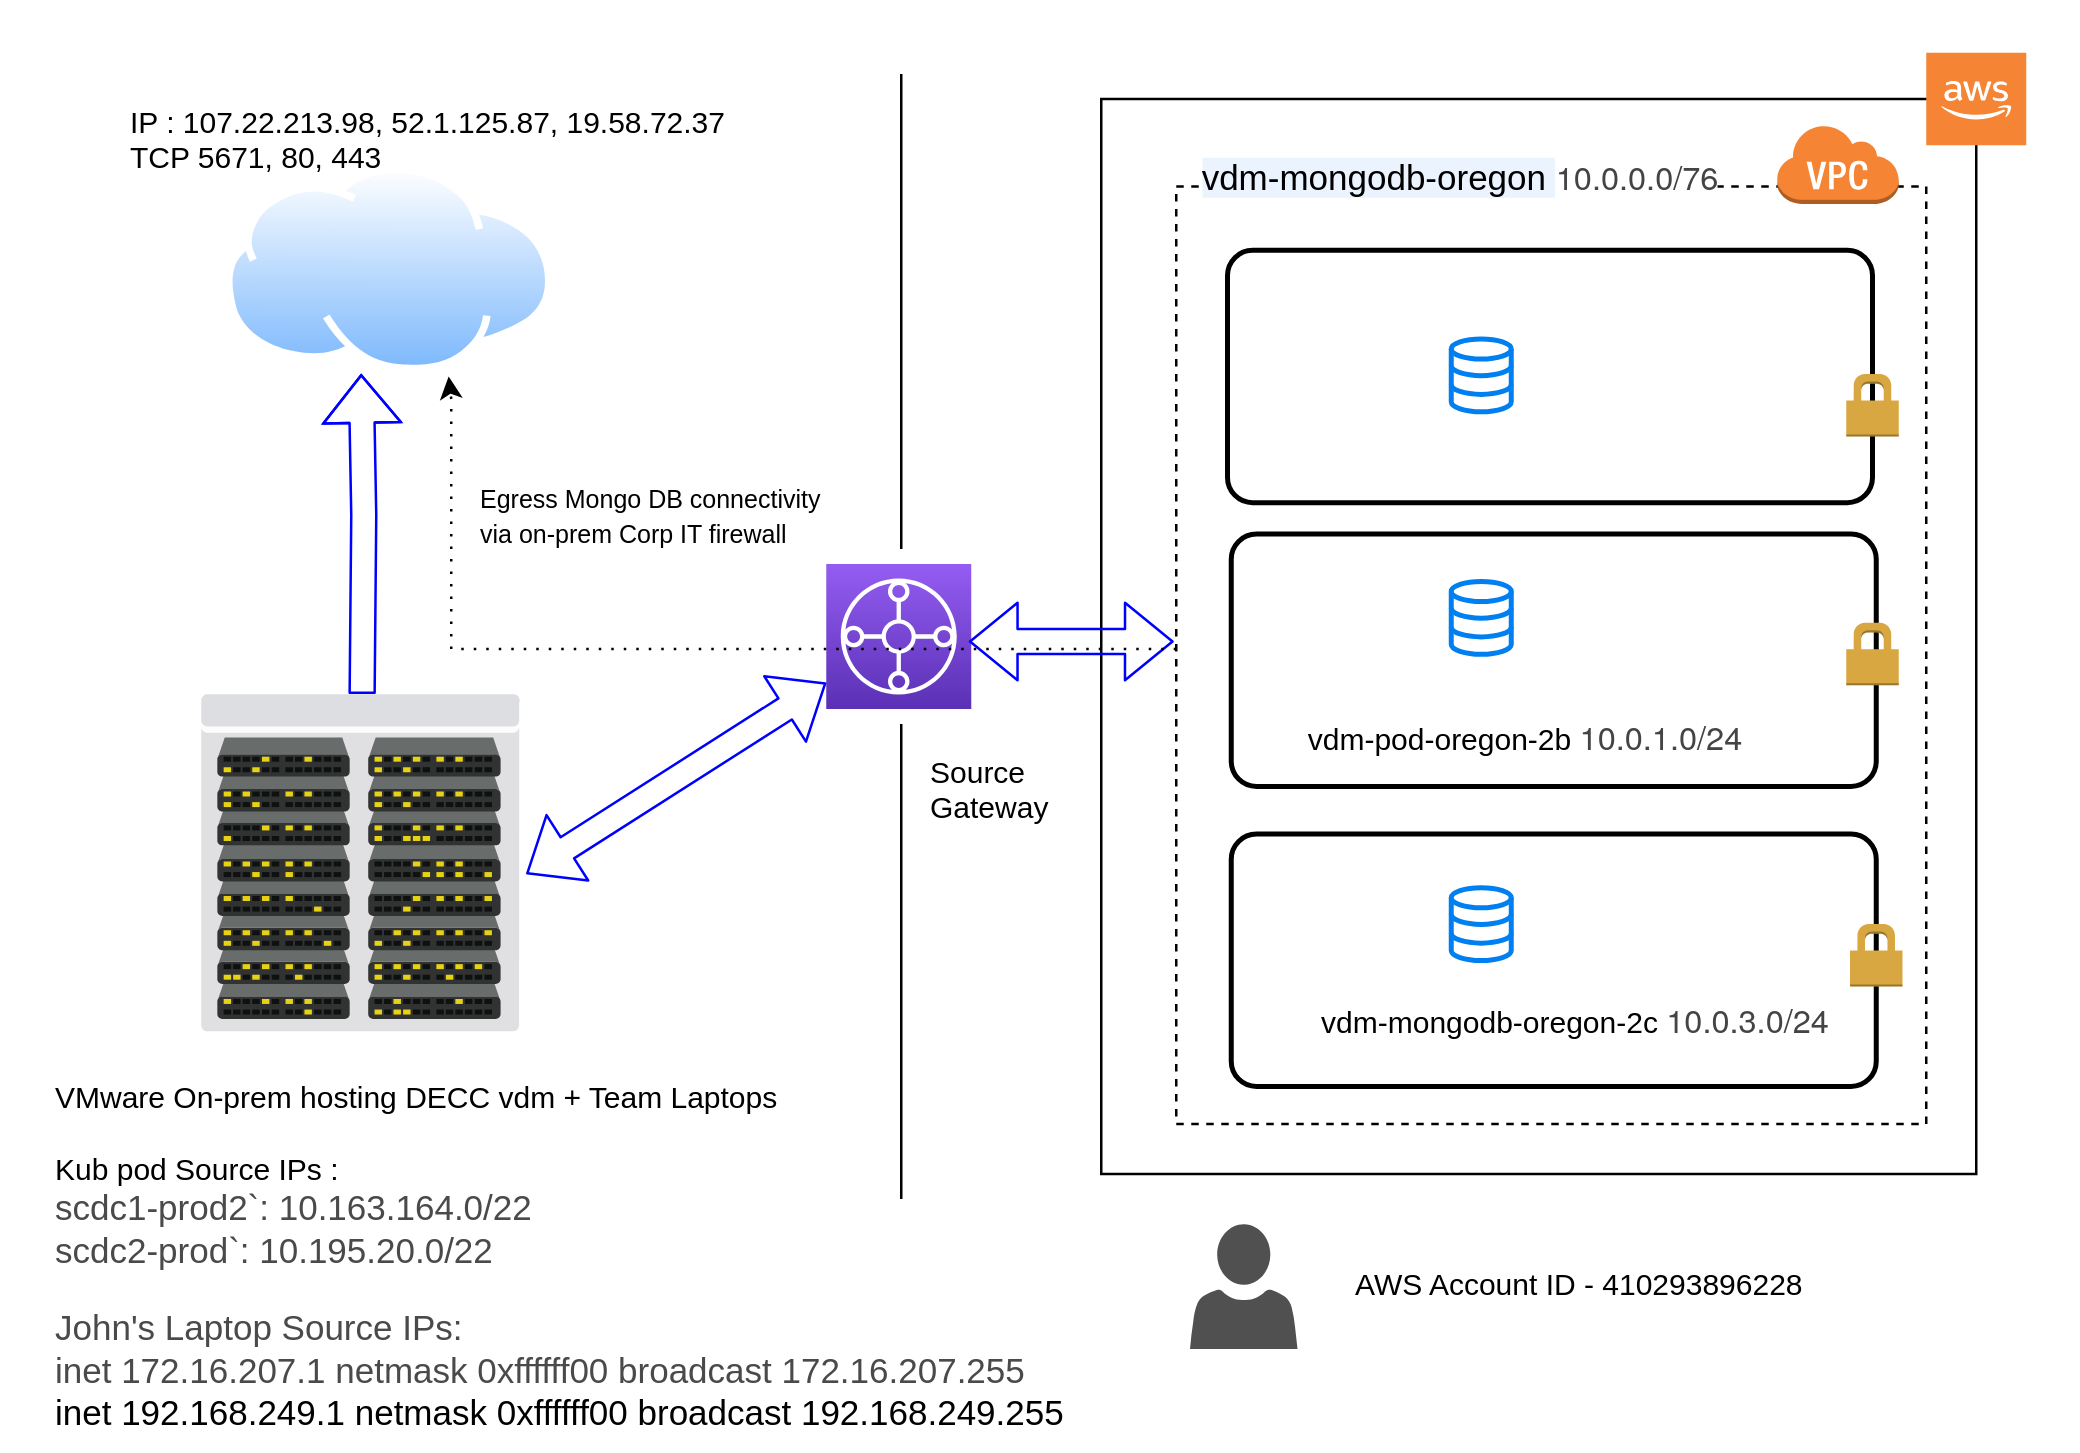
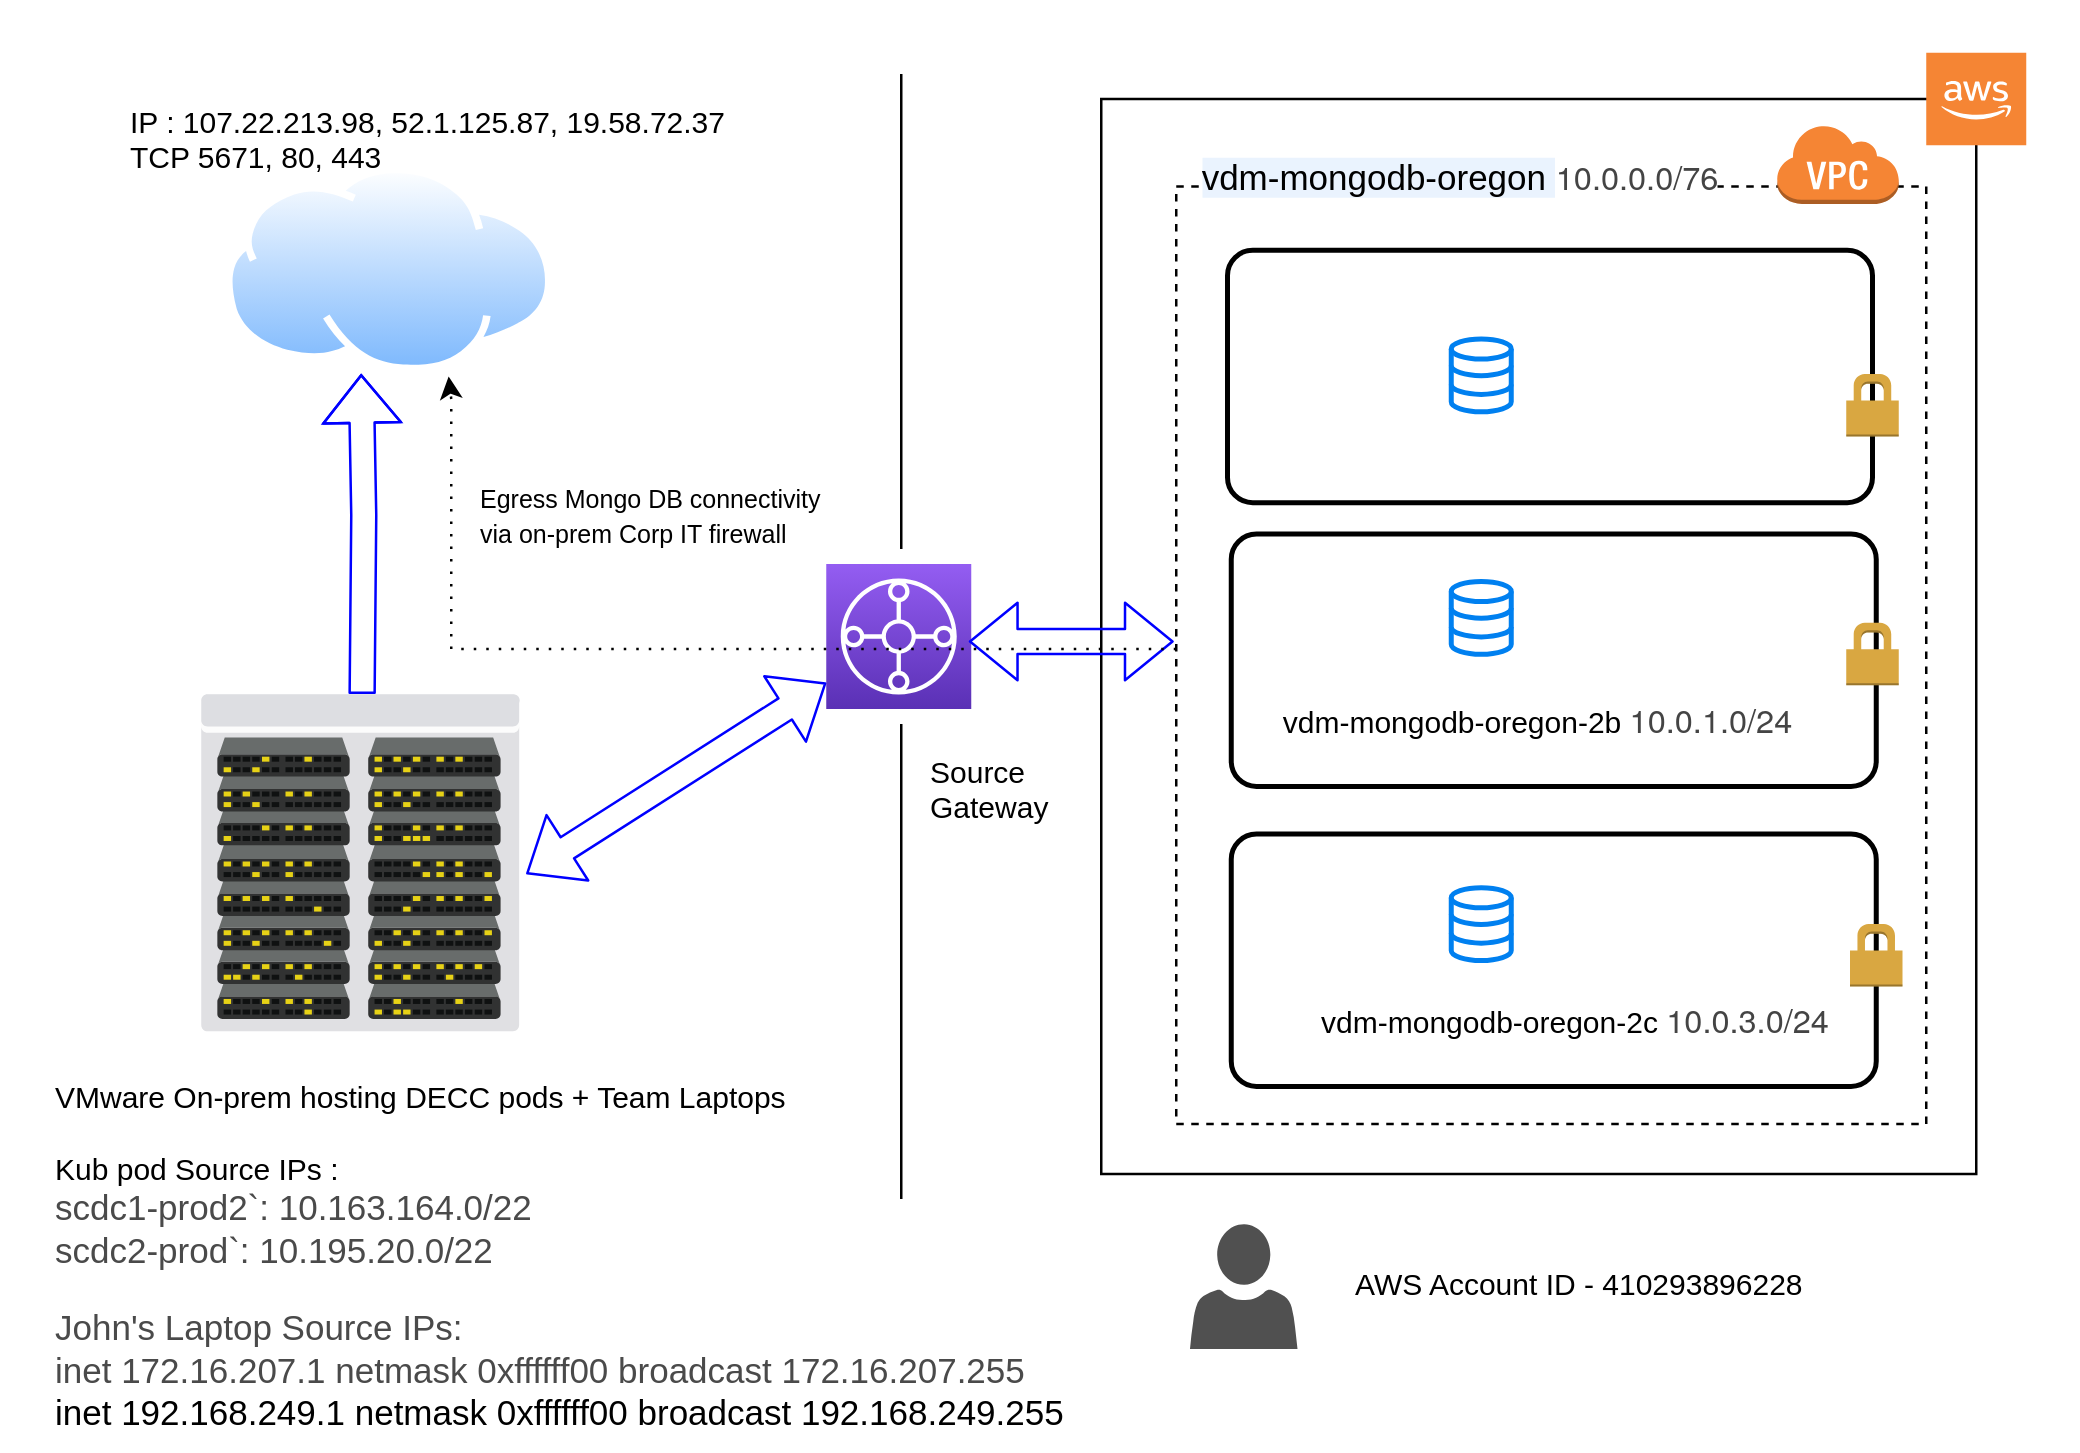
node "vdm-pod-oregon-2b 10.0.1.0/24": label "vdm-pod-oregon-2b 10.0.1.0/24" -> "vdm-mongodb-oregon-2b 10.0.1.0/24"
node "VMware On-prem hosting DECC vdm + Team Laptops Kub pod Source IPs : scdc1-prod2`: 10.163.164.0/22scdc2-prod`: 10.195.20.0/22 John's Laptop Source IPs: inet 172.16.207.1 netmask 0xffffff00 broadcast 172.16.207.255 inet 192.168.249.1 netmask 0xffffff00 broadcast 192.168.249.255": label "VMware On-prem hosting DECC vdm + Team Laptops Kub pod Source IPs : scdc1-prod2`: 10.163.164.0/22scdc2-prod`: 10.195.20.0/22 John's Laptop Source IPs: inet 172.16.207.1 netmask 0xffffff00 broadcast 172.16.207.255 inet 192.168.249.1 netmask 0xffffff00 broadcast 192.168.249.255" -> "VMware On-prem hosting DECC pods + Team Laptops Kub pod Source IPs : scdc1-prod2`: 10.163.164.0/22scdc2-prod`: 10.195.20.0/22 John's Laptop Source IPs: inet 172.16.207.1 netmask 0xffffff00 broadcast 172.16.207.255 inet 192.168.249.1 netmask 0xffffff00 broadcast 192.168.249.255"
